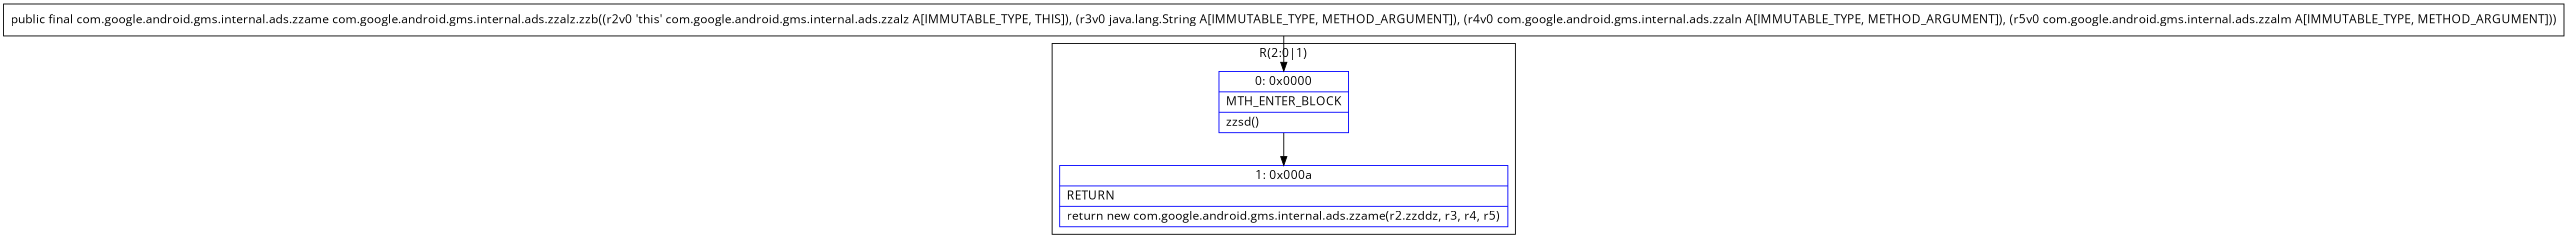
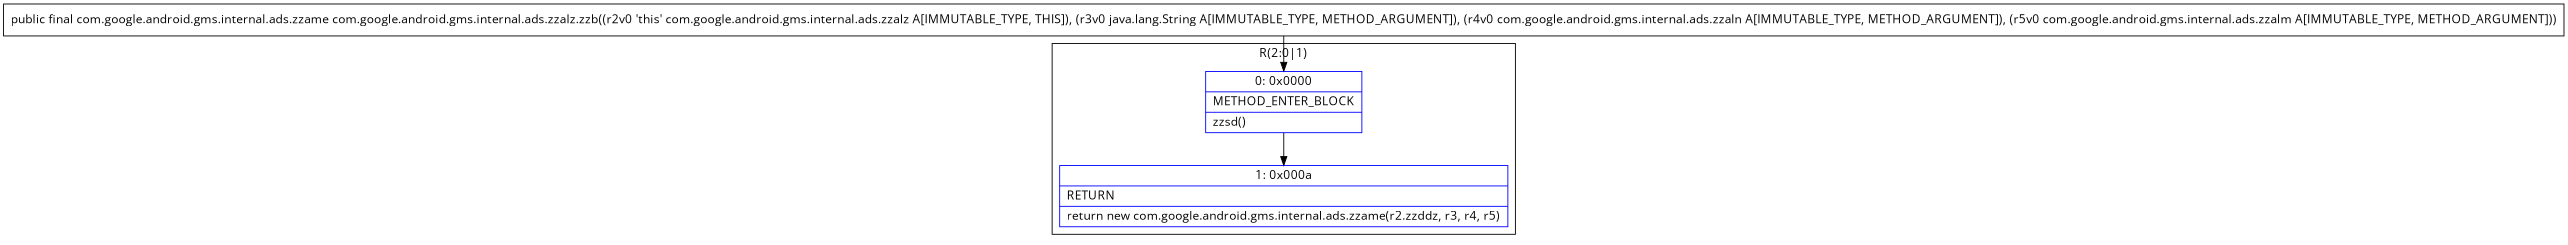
node "0: 0x0000": text "MTH_ENTER_BLOCK" -> "METHOD_ENTER_BLOCK"
